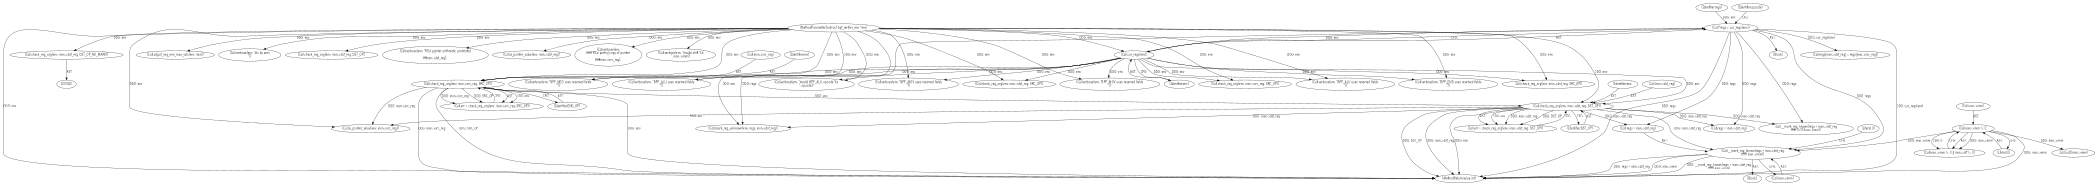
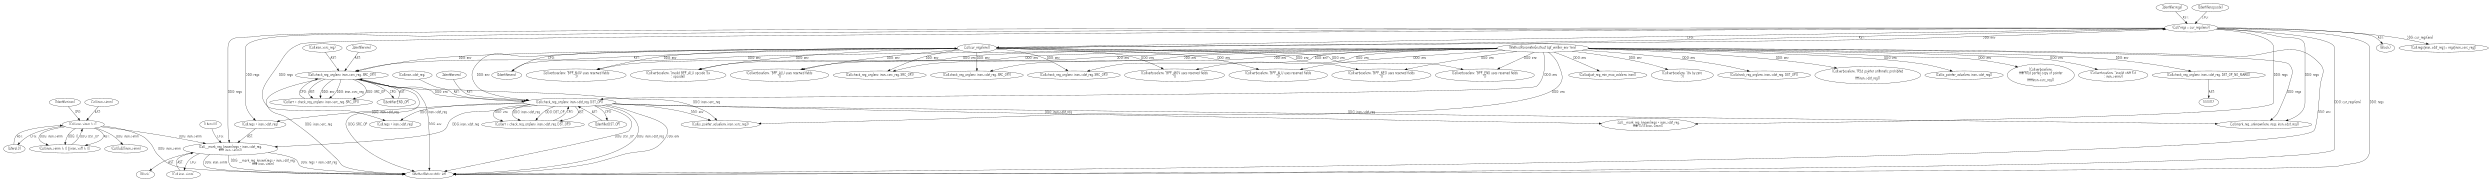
edge "(Identifier,regs)" -> "(Call,*regs = cur_regs(env))": label "DDG: env" -> "AST: "
edge "(MethodParameterIn,struct bpf_verifier_env *env)" -> "(Call,cur_regs(env))": removed, label "DDG: env"
edge "(MethodParameterIn,struct bpf_verifier_env *env)" -> "(Call,mark_reg_unknown(env, regs, insn->dst_reg))": label "DDG: env" -> "DDG: regs"
node "(Identifier,insn)": added
edge "(Call,insn->imm != 0 || insn->off != 0)" -> "(Call,insn->imm != 0)": label "CFG: " -> "DDG: DST_OP"
node "(MethodReturn,value int)": label "(MethodReturn,value int)" -> "(MethodReturn,static int)"
